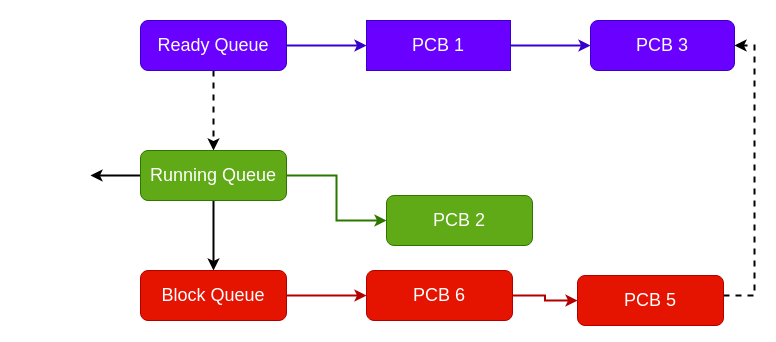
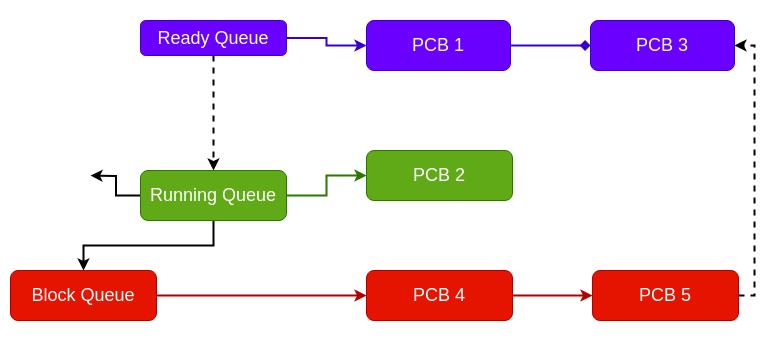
node "Ready Queue": size 146x50 -> 146x35
node "PCB 1": shape rectangle -> rounded rectangle
edge "PCB 1" -> "PCB 3": arrowhead classic -> diamond
node "Running Queue": moved (214, 176) -> (214, 196)
node "PCB 2": moved (460, 221) -> (440, 176)
node "Block Queue": moved (214, 296) -> (84, 296)
node "PCB 6": label "PCB 6" -> "PCB 4"
node "PCB 5": moved (651, 301) -> (666, 296)
